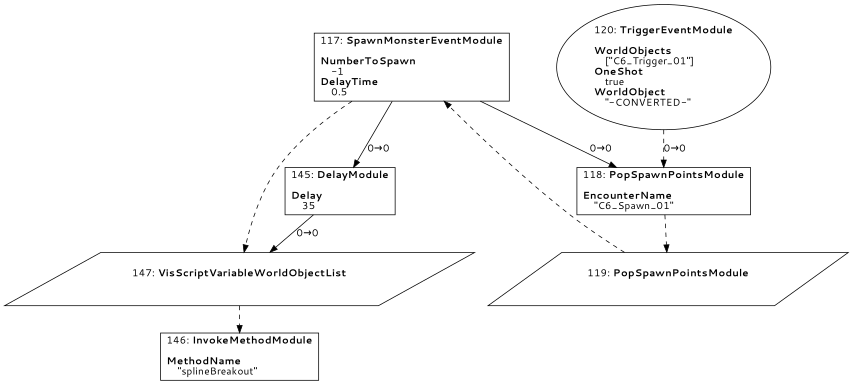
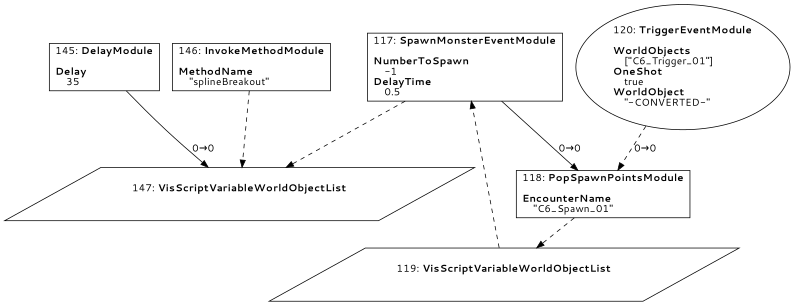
edge "117:" -> "145:": removed, label "0→0"
node "119:": text "PopSpawnPointsModule" -> "VisScriptVariableWorldObjectList"
edge "147:" -> "146:": reversed
